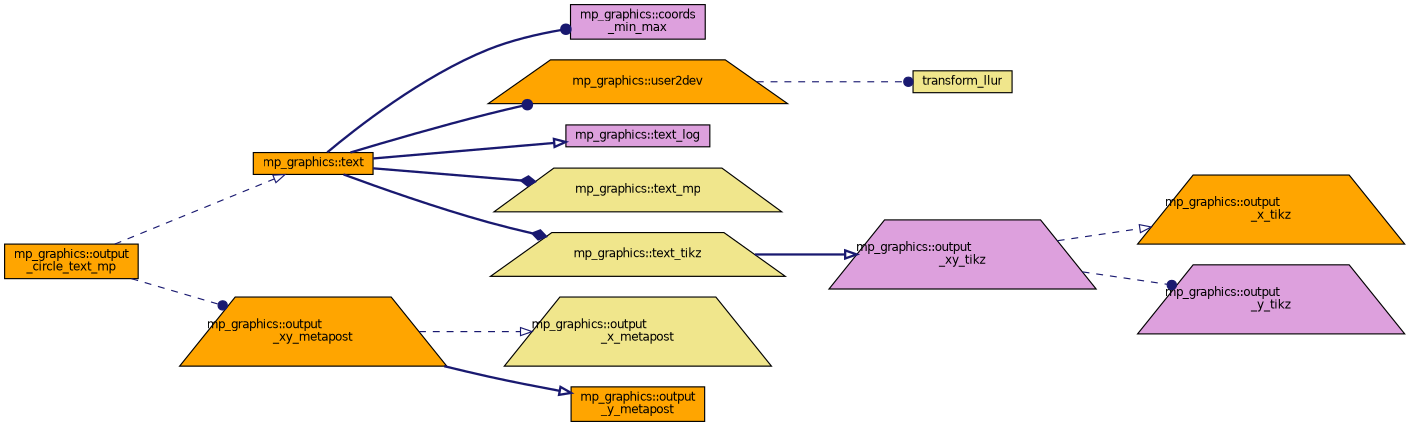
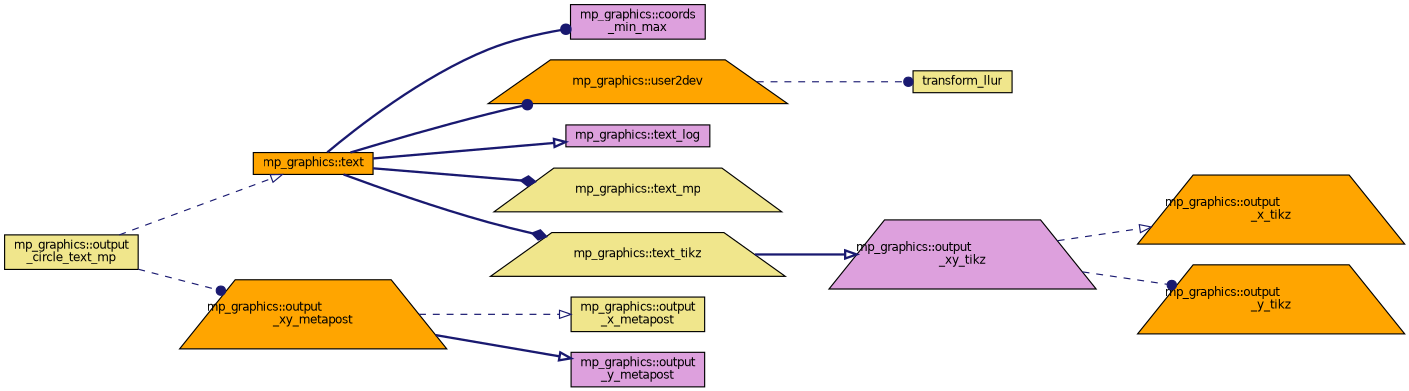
node "mp_graphics::output _circle_text_mp": fillcolor orange -> khaki
node "mp_graphics::output _y_tikz": fillcolor plum -> orange
node "mp_graphics::output _x_metapost": shape trapezium -> box
node "mp_graphics::output _y_metapost": fillcolor orange -> plum
